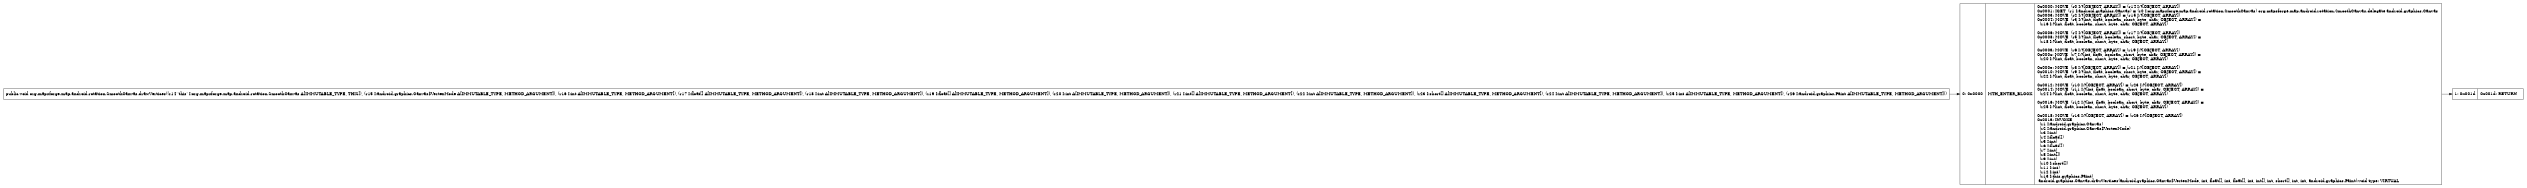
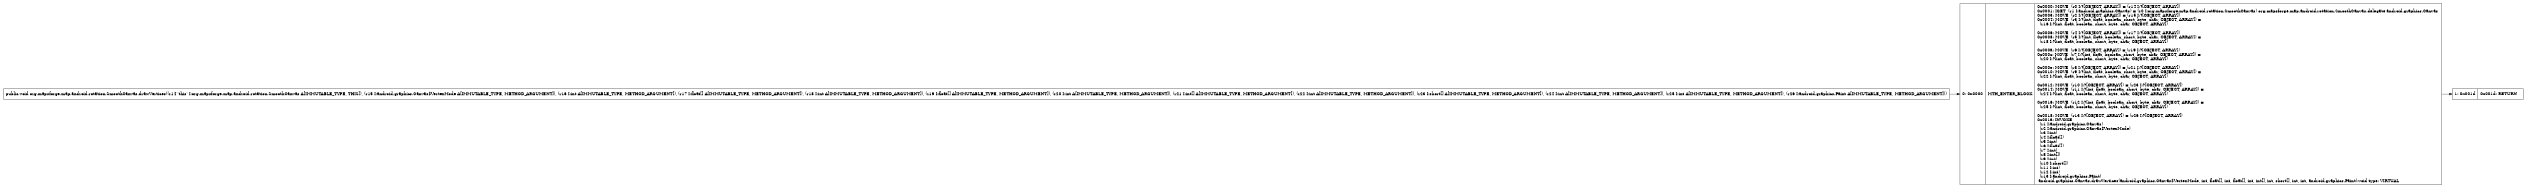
node "0: 0x0000": text "(r13 I:this.graphics.Paint)" -> "(r13 I:android.graphics.Paint)"
